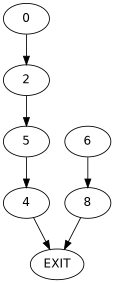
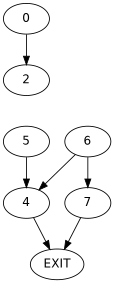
edge "2" -> "5": removed
edge "6" -> "4": added
node "8": label "8" -> "7"
